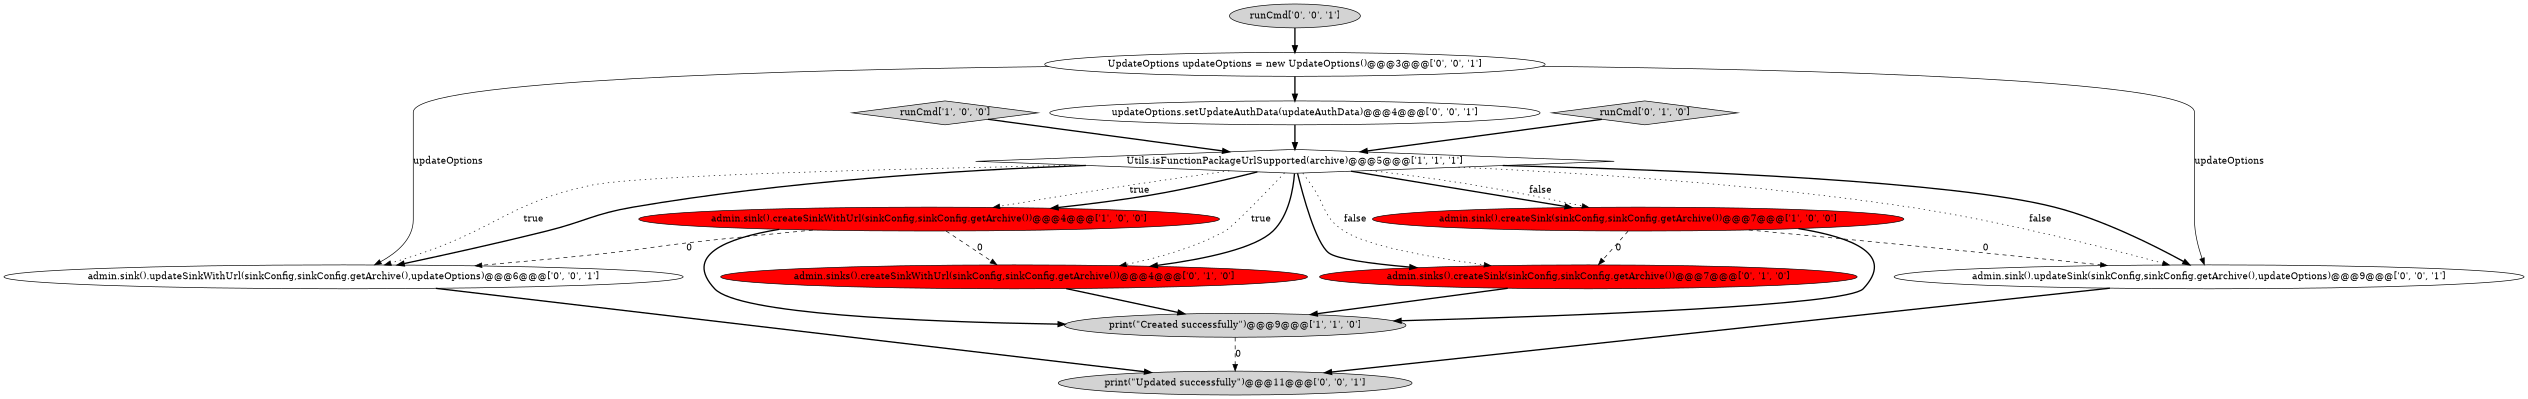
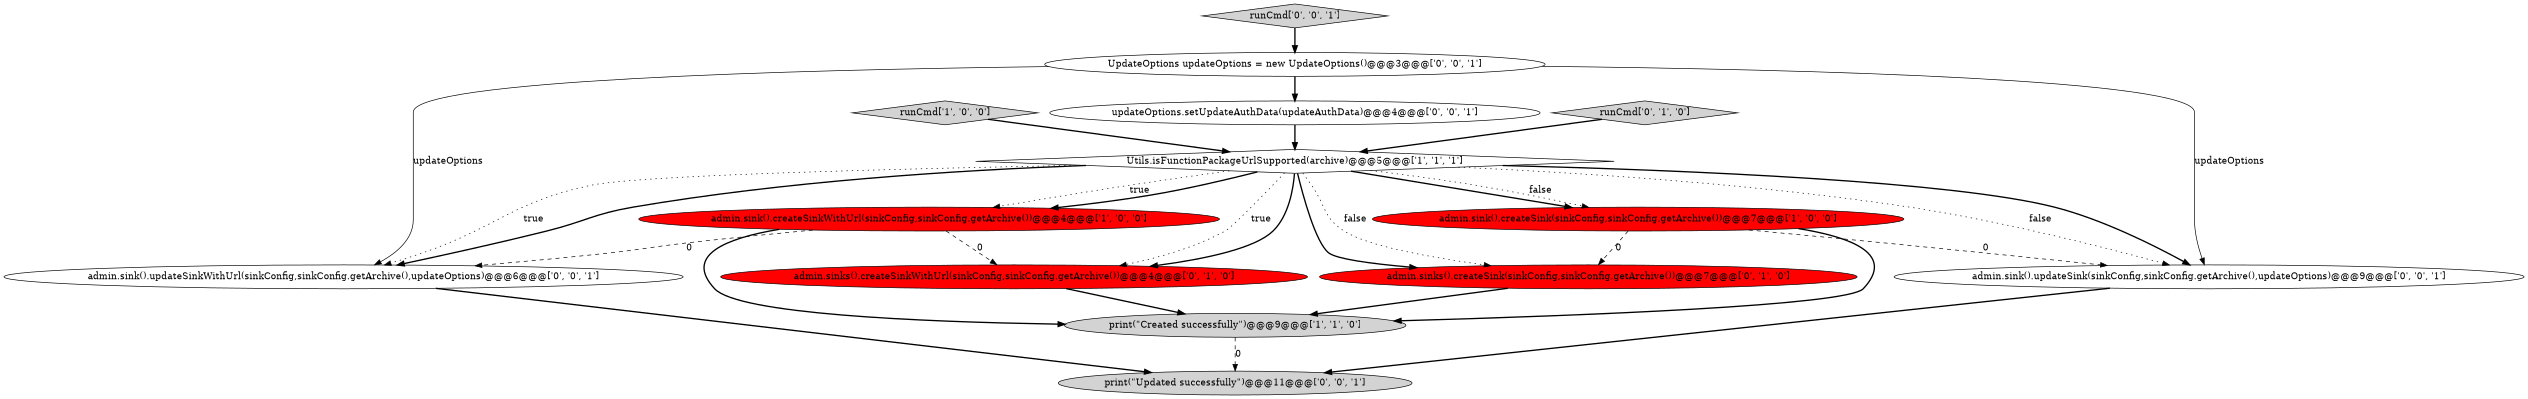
node "runCmd['0', '0', '1']": shape ellipse -> diamond
